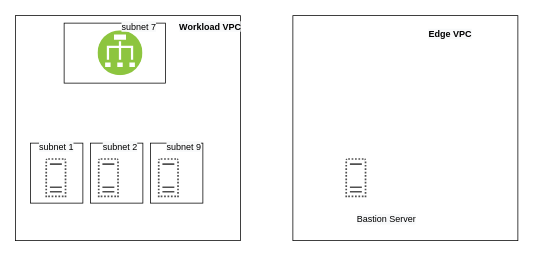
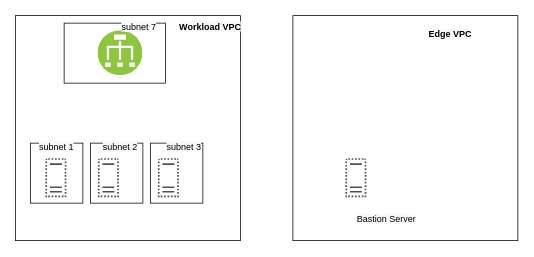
node "subnet 9": label "subnet 9" -> "subnet 3"
